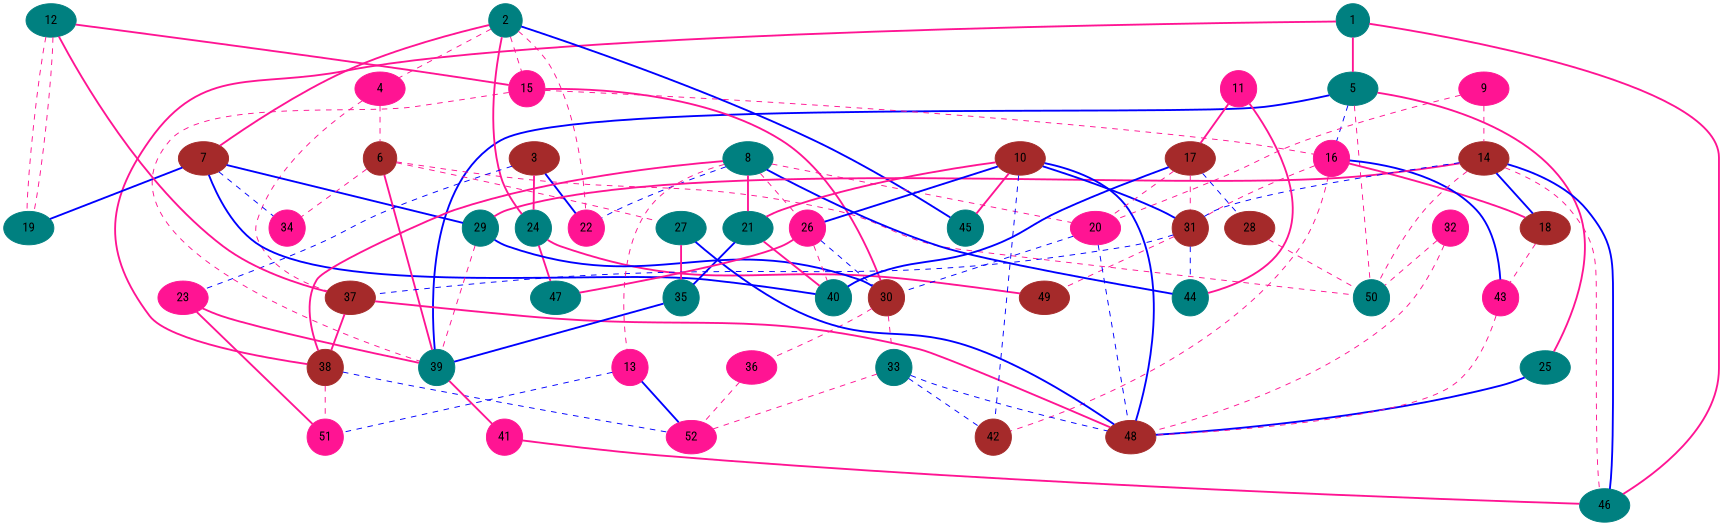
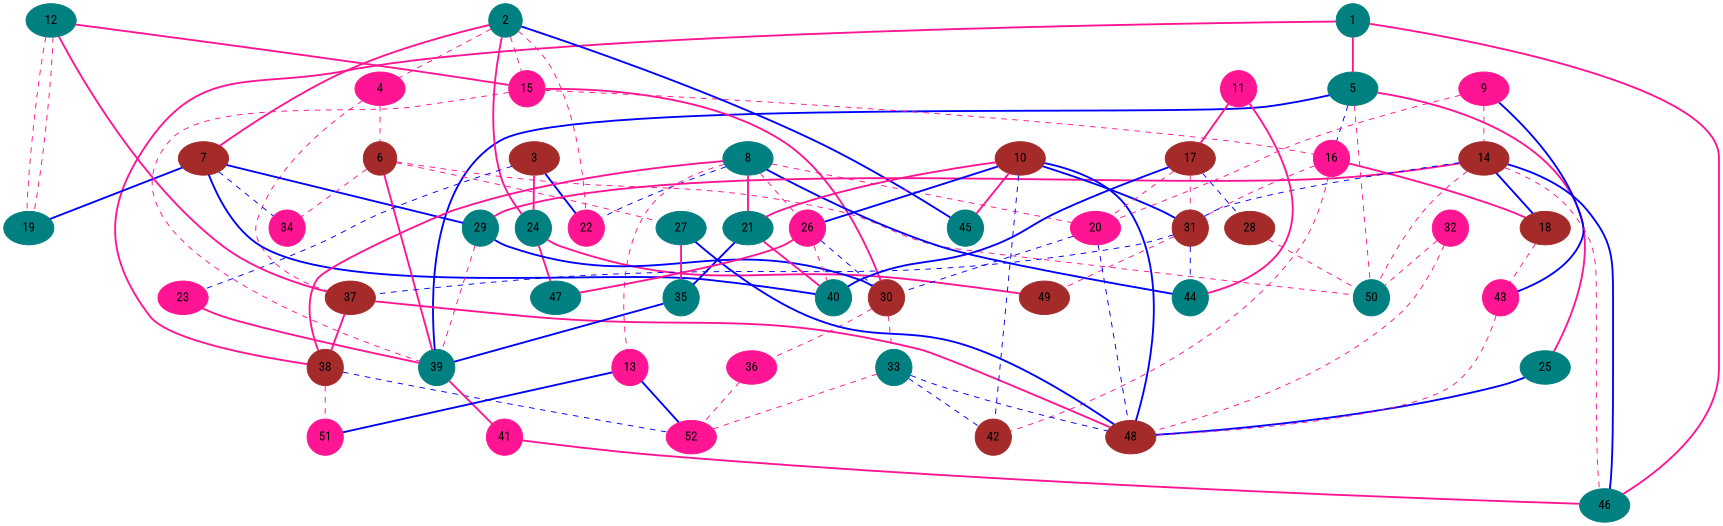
edge "16" -- "43": now "9" -- "43"
edge "23" -- "51": removed
edge "13" -- "51": style dashed -> bold
